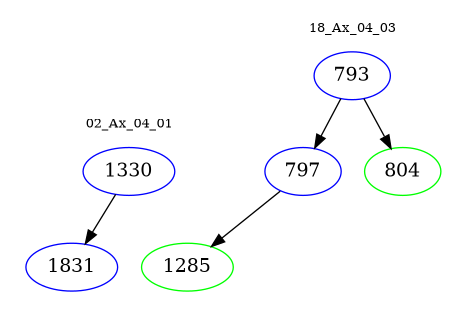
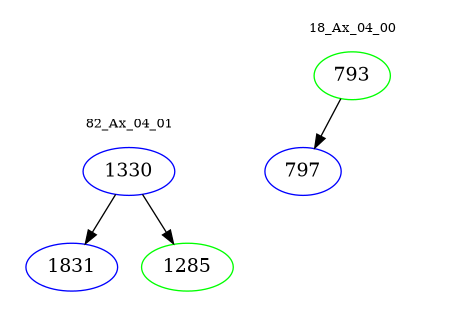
cluster "18_Ax_04_03": label "18_Ax_04_03" -> "18_Ax_04_00"
node "793": color blue -> green
cluster "02_Ax_04_01": label "02_Ax_04_01" -> "82_Ax_04_01"
node "804": removed
edge "797" -> "1285": now "1330" -> "1285"
